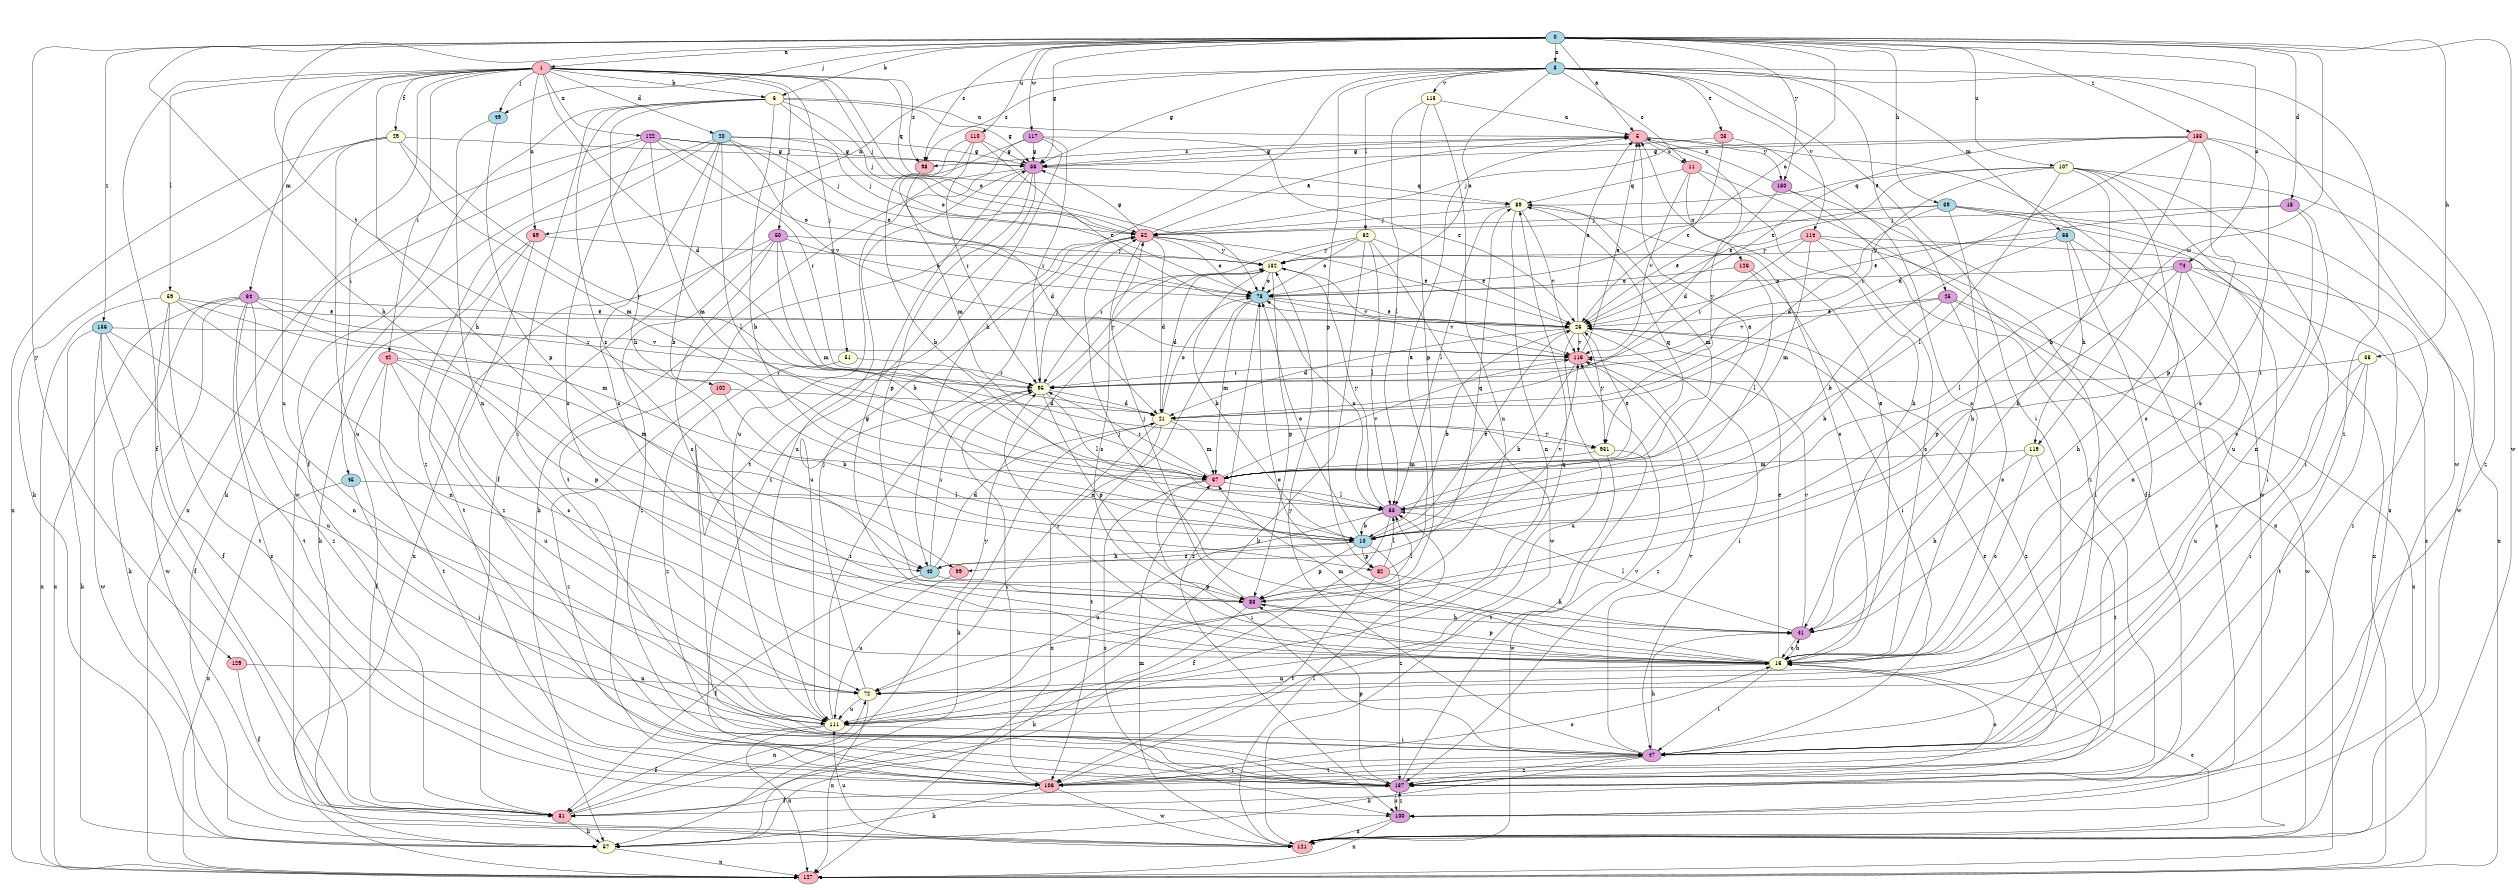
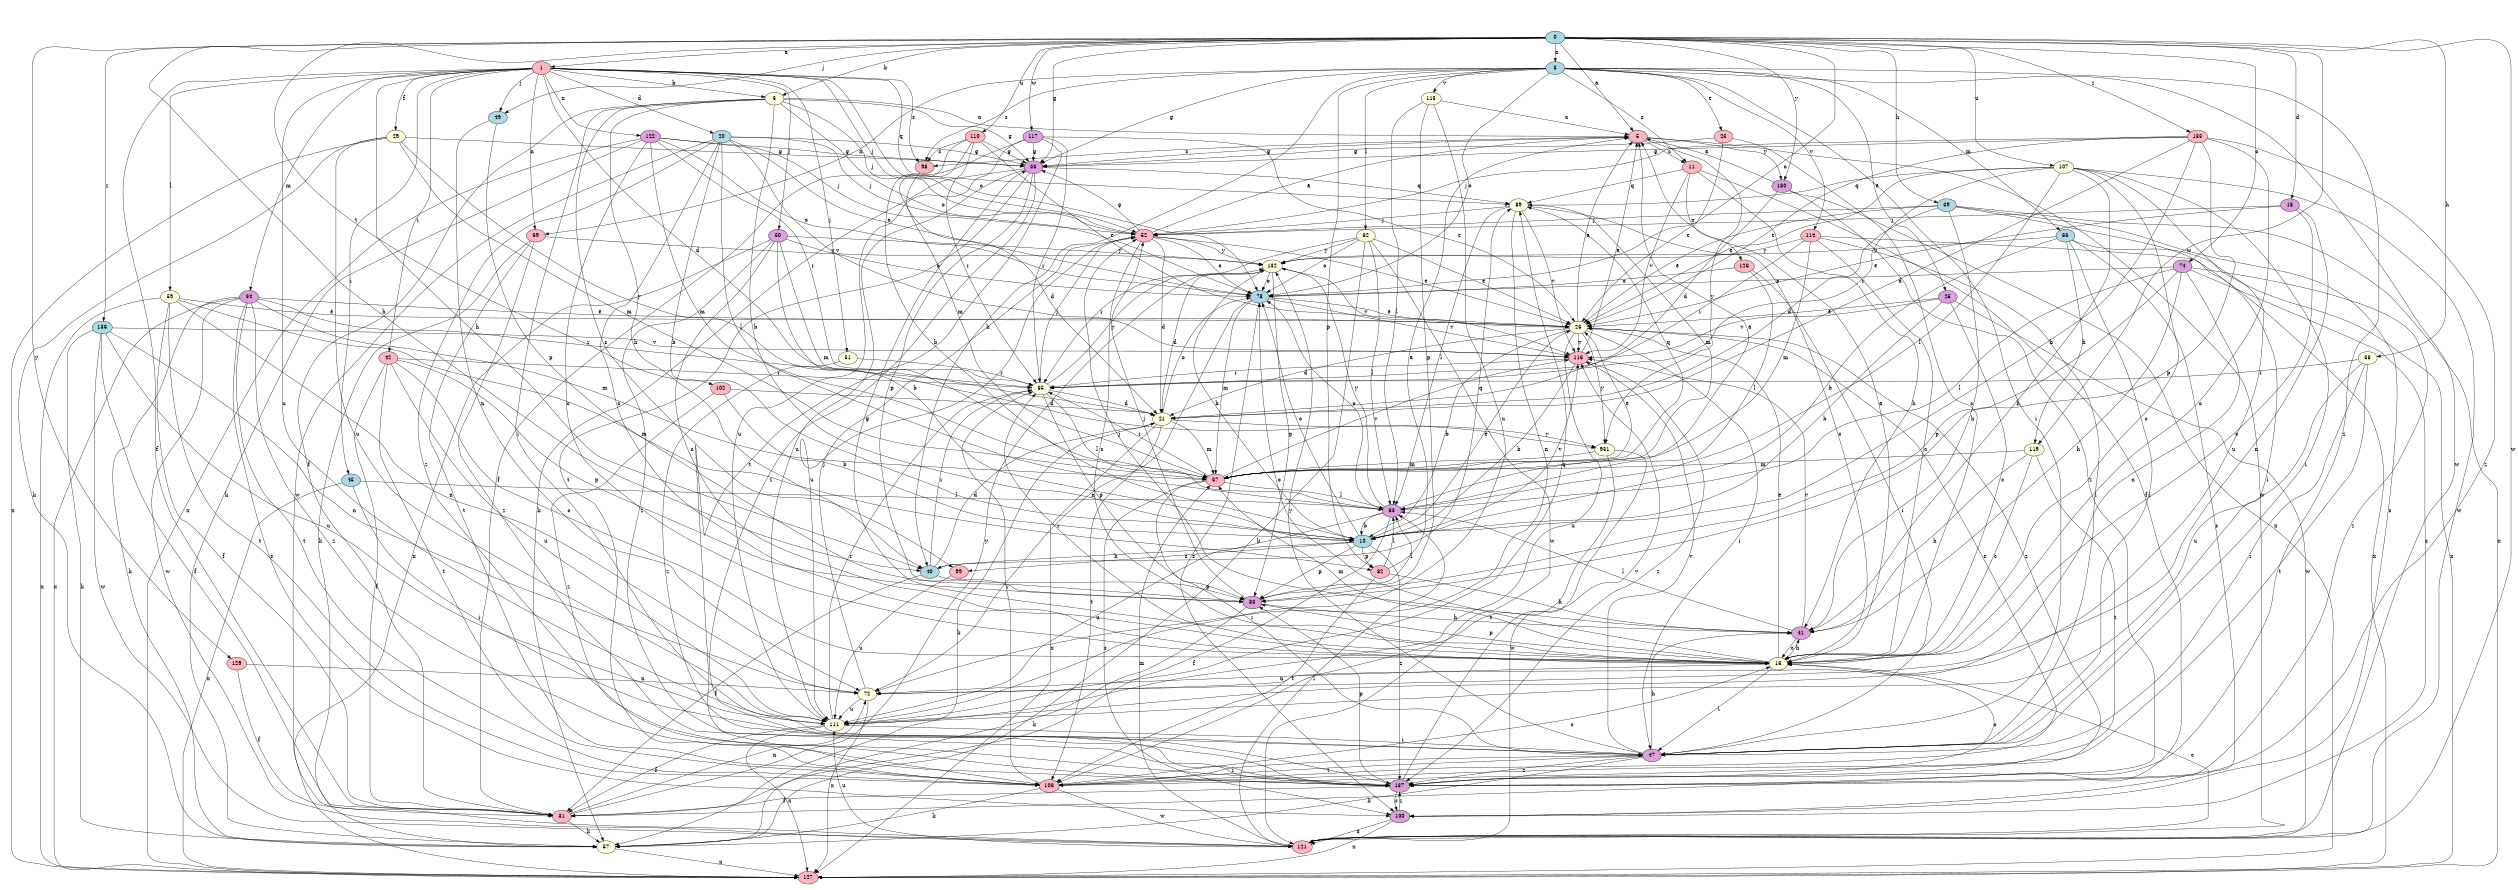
edge "0" -> "98": now "110" -> "98"
node "95": label "95" -> "65"
edge "25" -> "127": now "66" -> "127"
